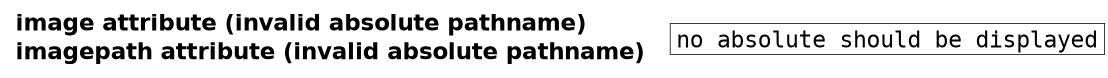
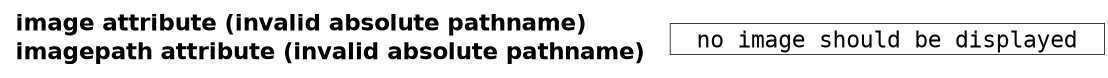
node "no absolute should be displayed": label "no absolute should be displayed" -> "no image should be displayed"
